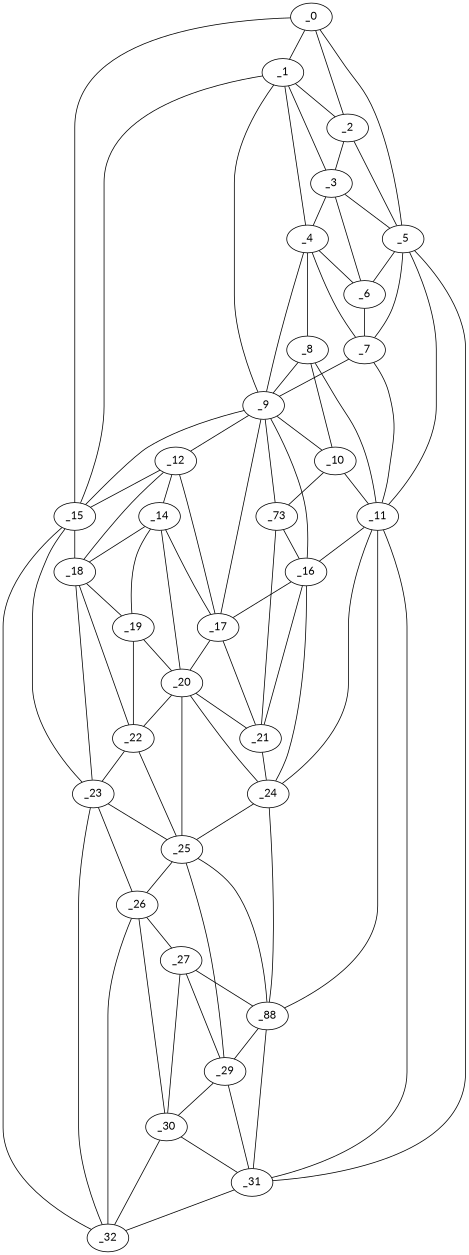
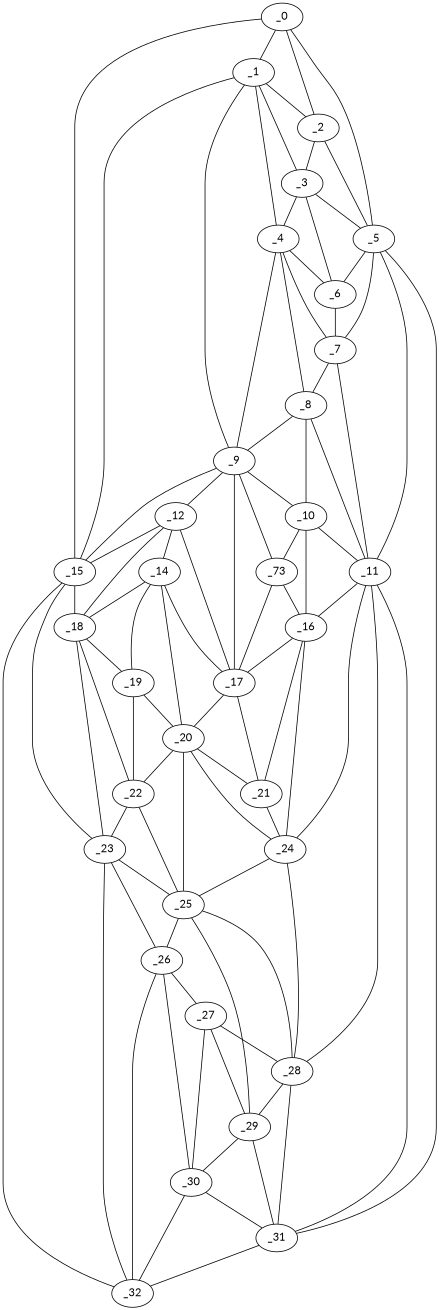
edge "_7" -- "_9": now "_7" -- "_8"
edge "_9" -- "_16": now "_10" -- "_16"
edge "_73" -- "_21": now "_73" -- "_17"
node "_88": label "_88" -> "_28"
